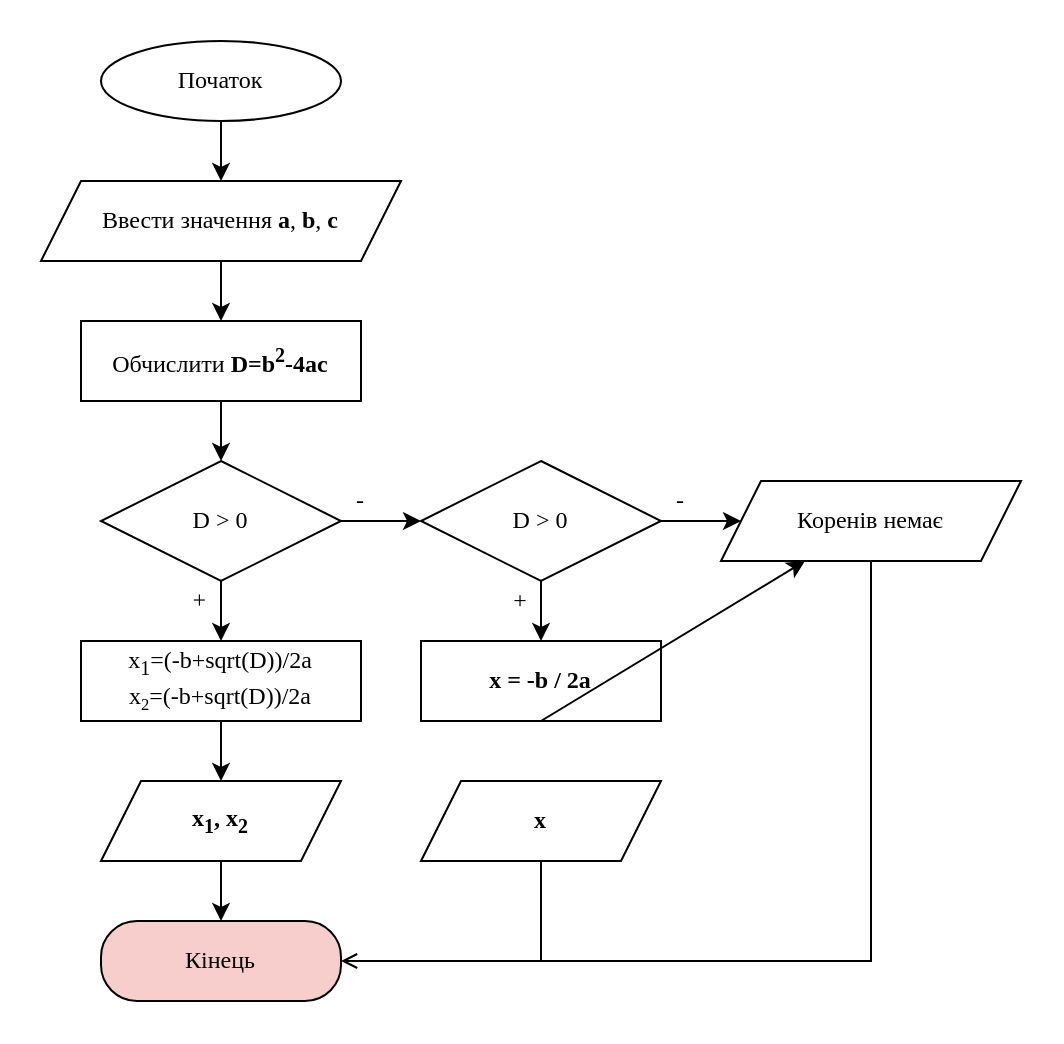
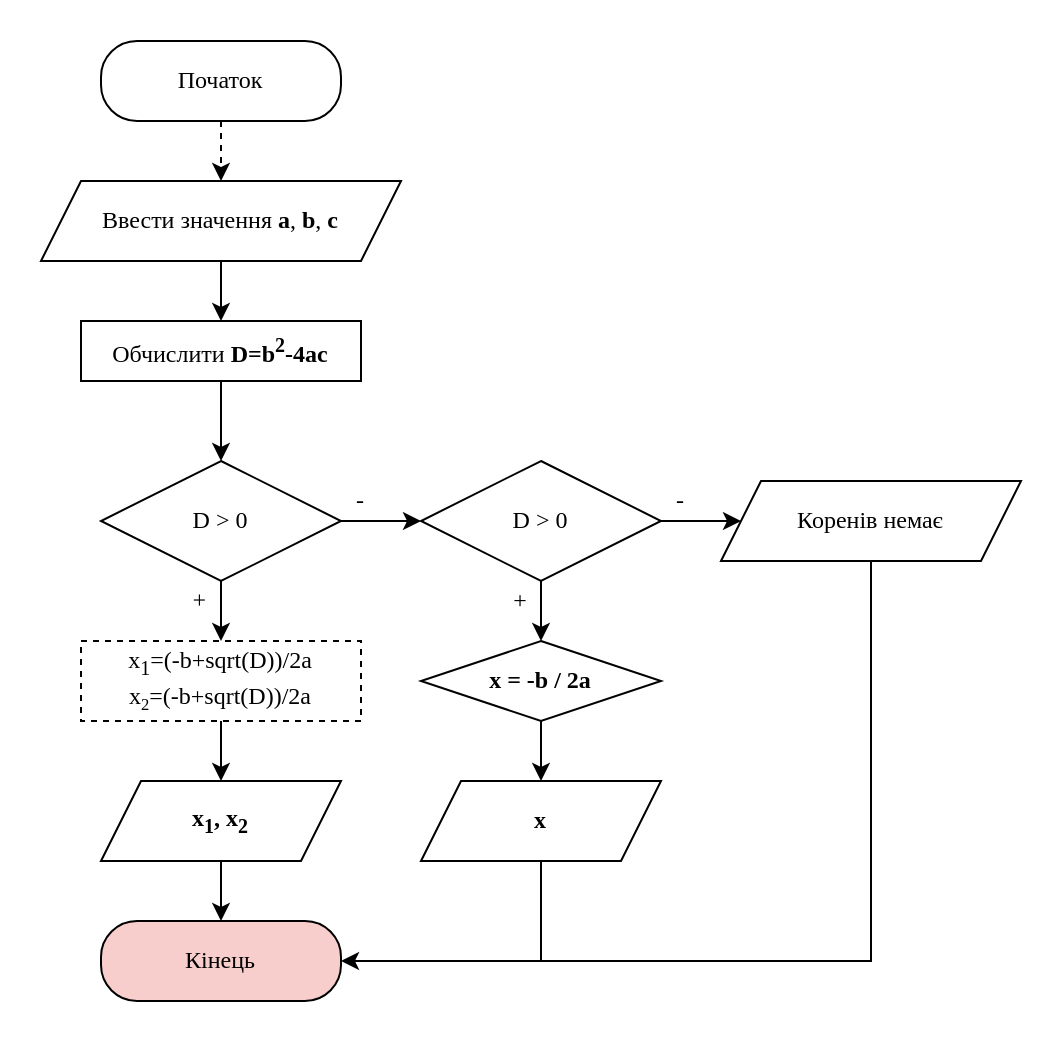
node "Початок": shape ellipse -> rounded rectangle
edge "Початок" -> "Ввести значення a, b, c": style solid -> dashed
node "Обчислити D=b2-4ac": size 280x80 -> 280x60
edge "x = -b / 2a" -> "Коренів немає": now "x = -b / 2a" -> "x"
node "x1=(-b+sqrt(D))/2a x2=(-b+sqrt(D))/2a": style solid -> dashed
node "x = -b / 2a": shape rectangle -> diamond
edge "Коренів немає" -> "Кінець": arrowhead open -> classic
